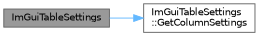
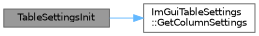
node "ImGuiTableSettings": label "ImGuiTableSettings" -> "TableSettingsInit"
